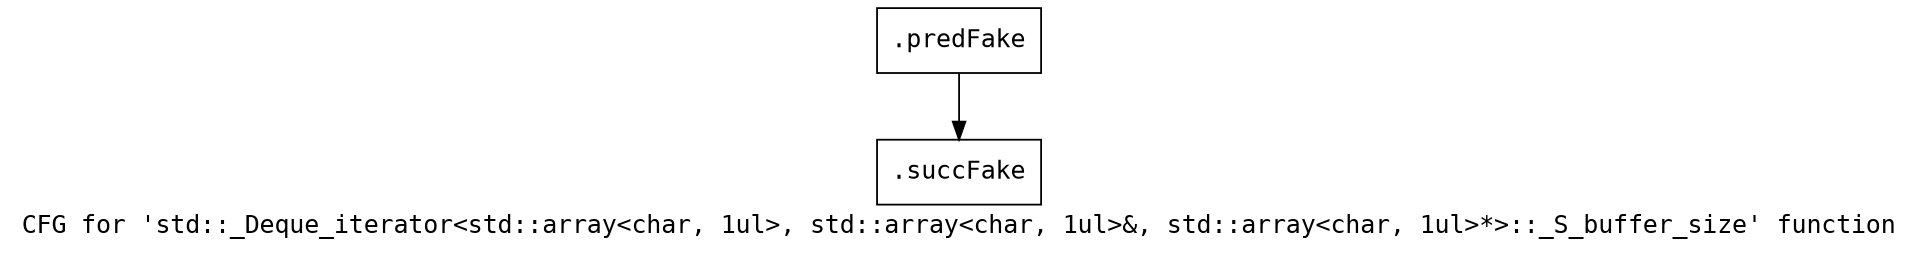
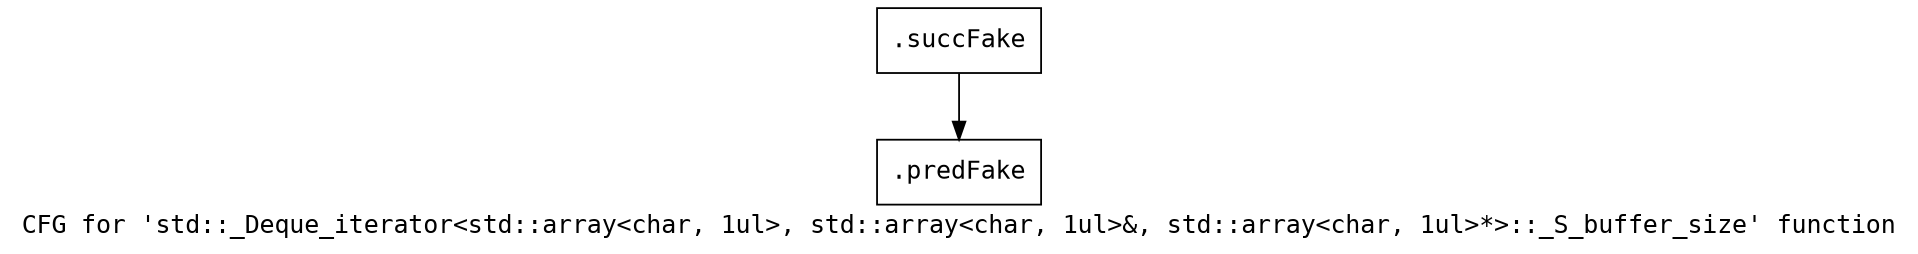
edge ".predFake" -> ".succFake": reversed
